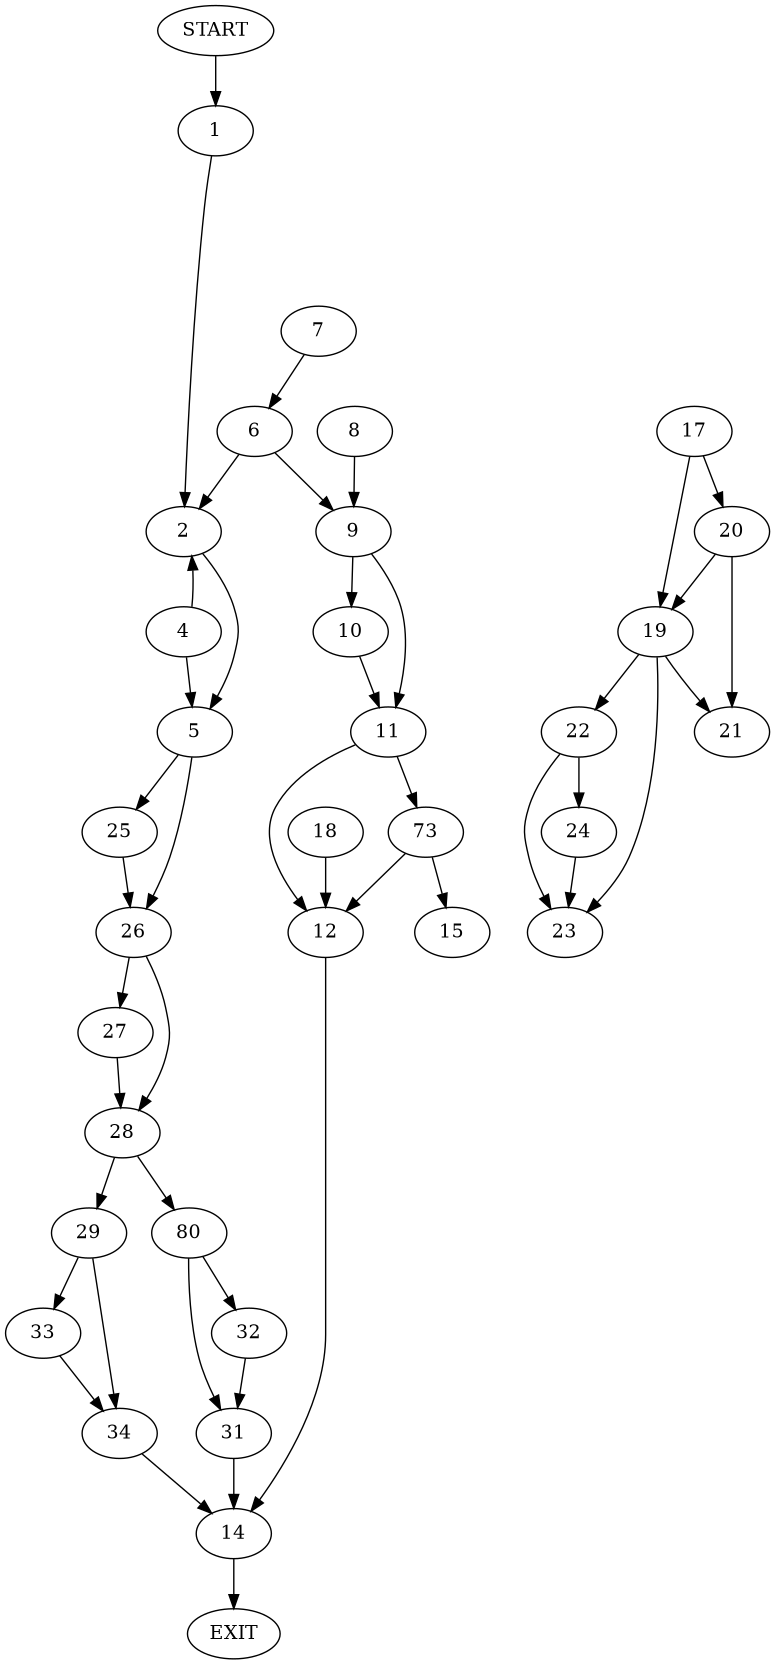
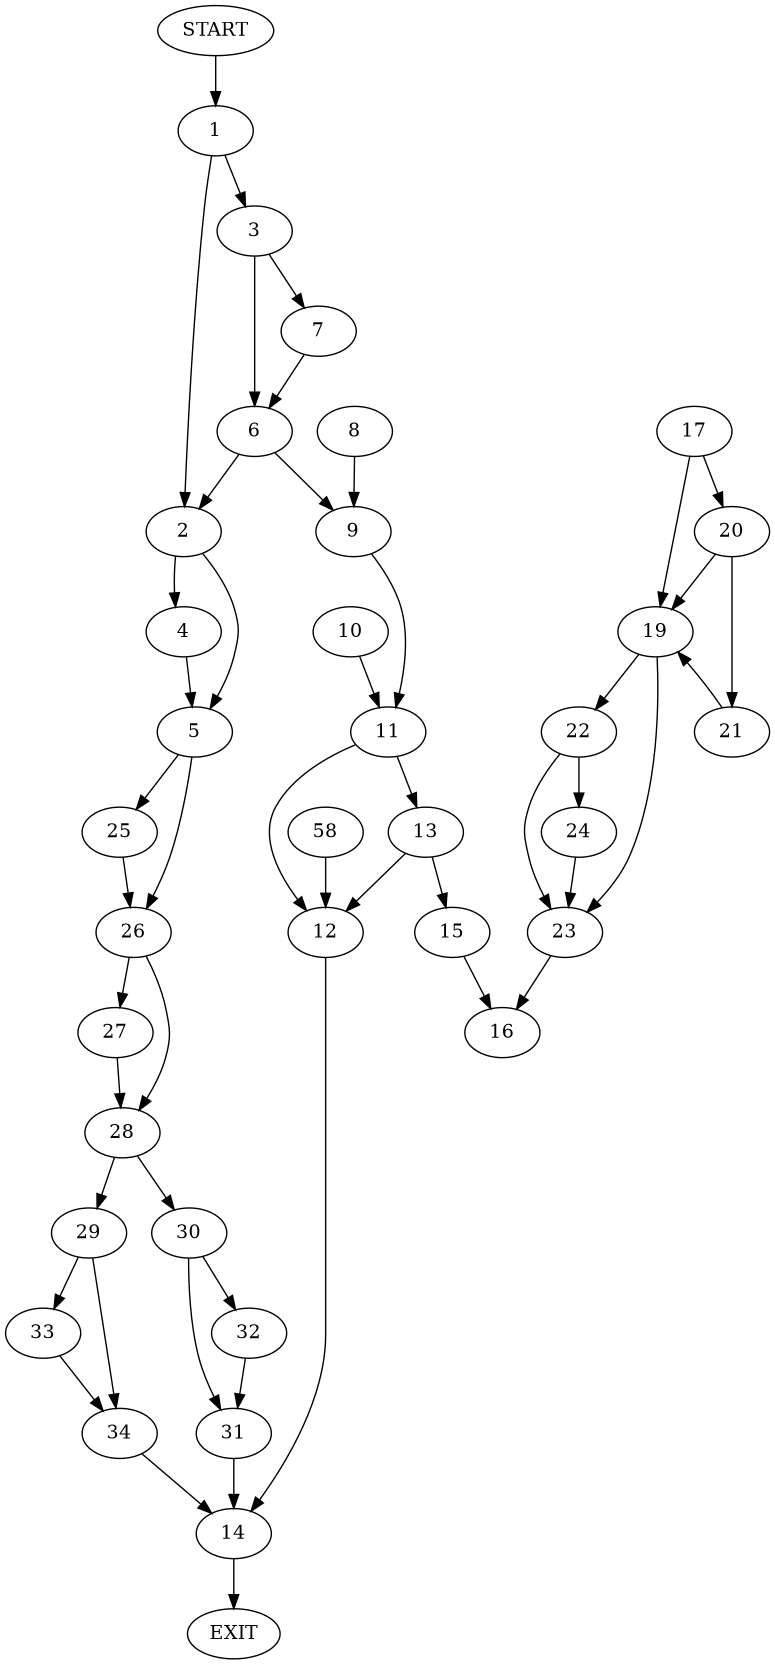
node "3": added
edge "9" -> "10": removed
edge "4" -> "2": reversed
edge "19" -> "21": reversed
node "18": label "18" -> "58"
node "73": label "73" -> "13"
node "16": added
node "80": label "80" -> "30"
